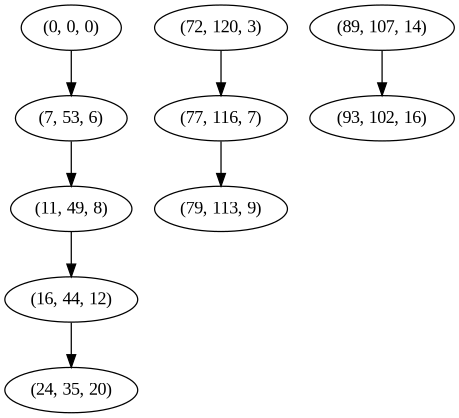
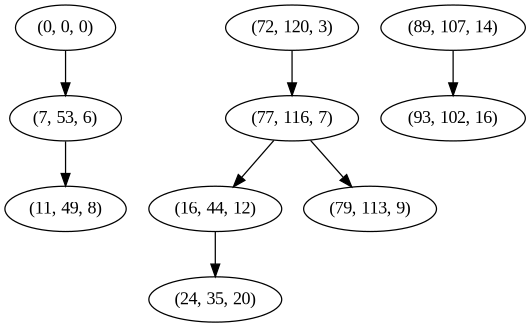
edge "(11, 49, 8)" -> "(16, 44, 12)": now "(77, 116, 7)" -> "(16, 44, 12)"
